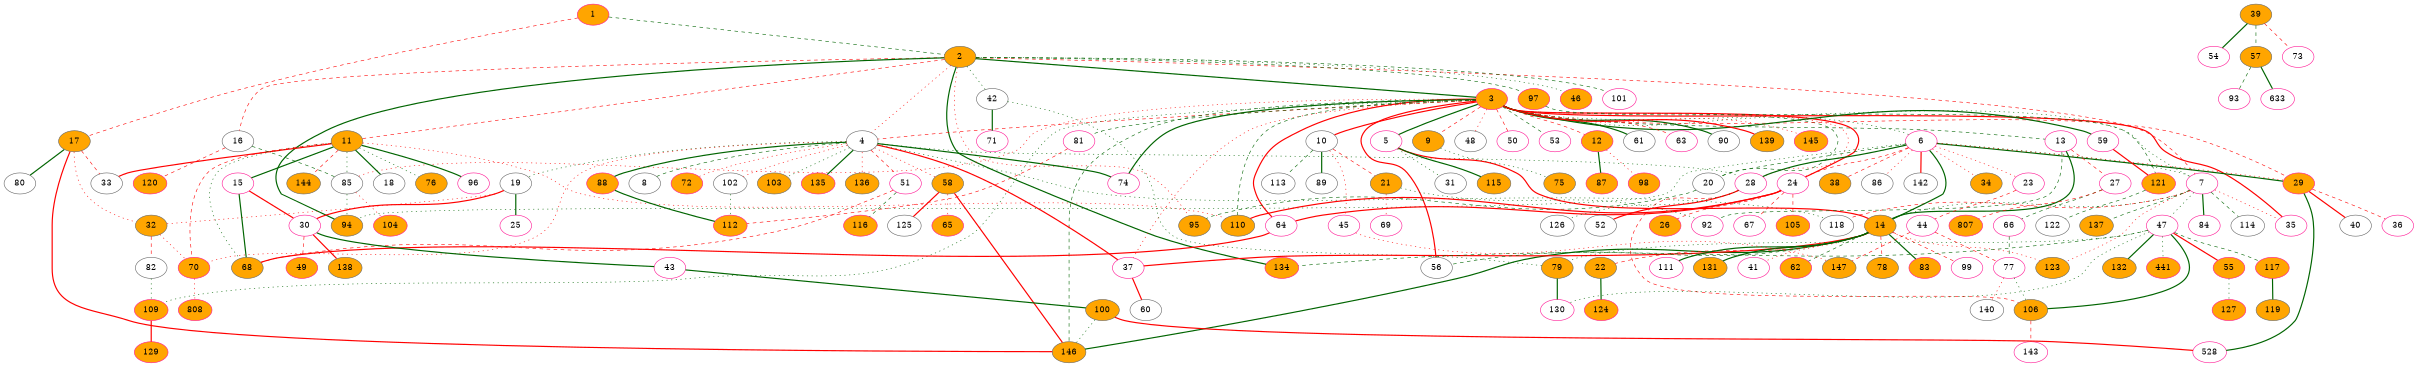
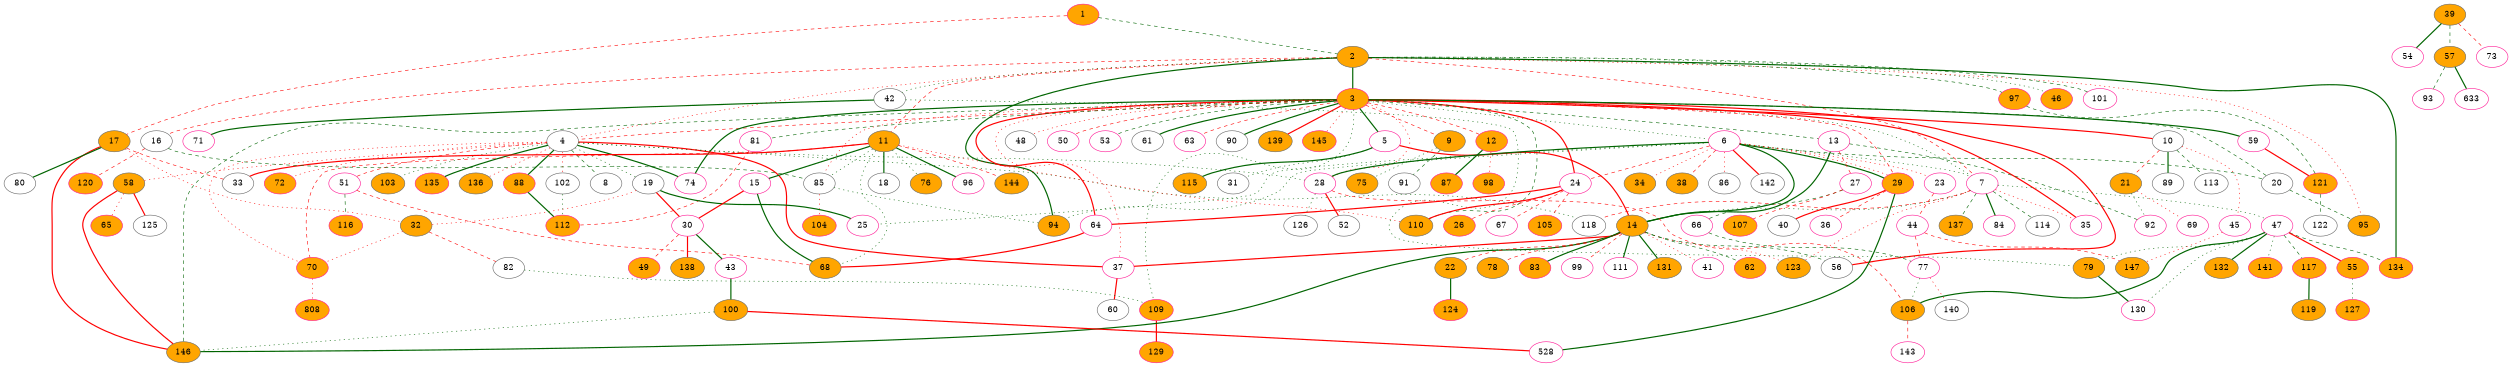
node "91": added
edge "6" -- "25": added
node "807": label "807" -> "107"
node "441": label "441" -> "141"
